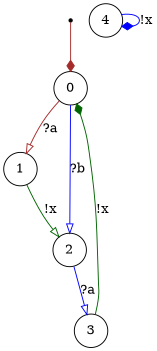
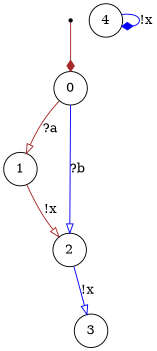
edge "1" -> "2": color darkgreen -> brown
edge "3" -> "0": removed, label "!x"
edge "2" -> "3": label "?a" -> "!x"
